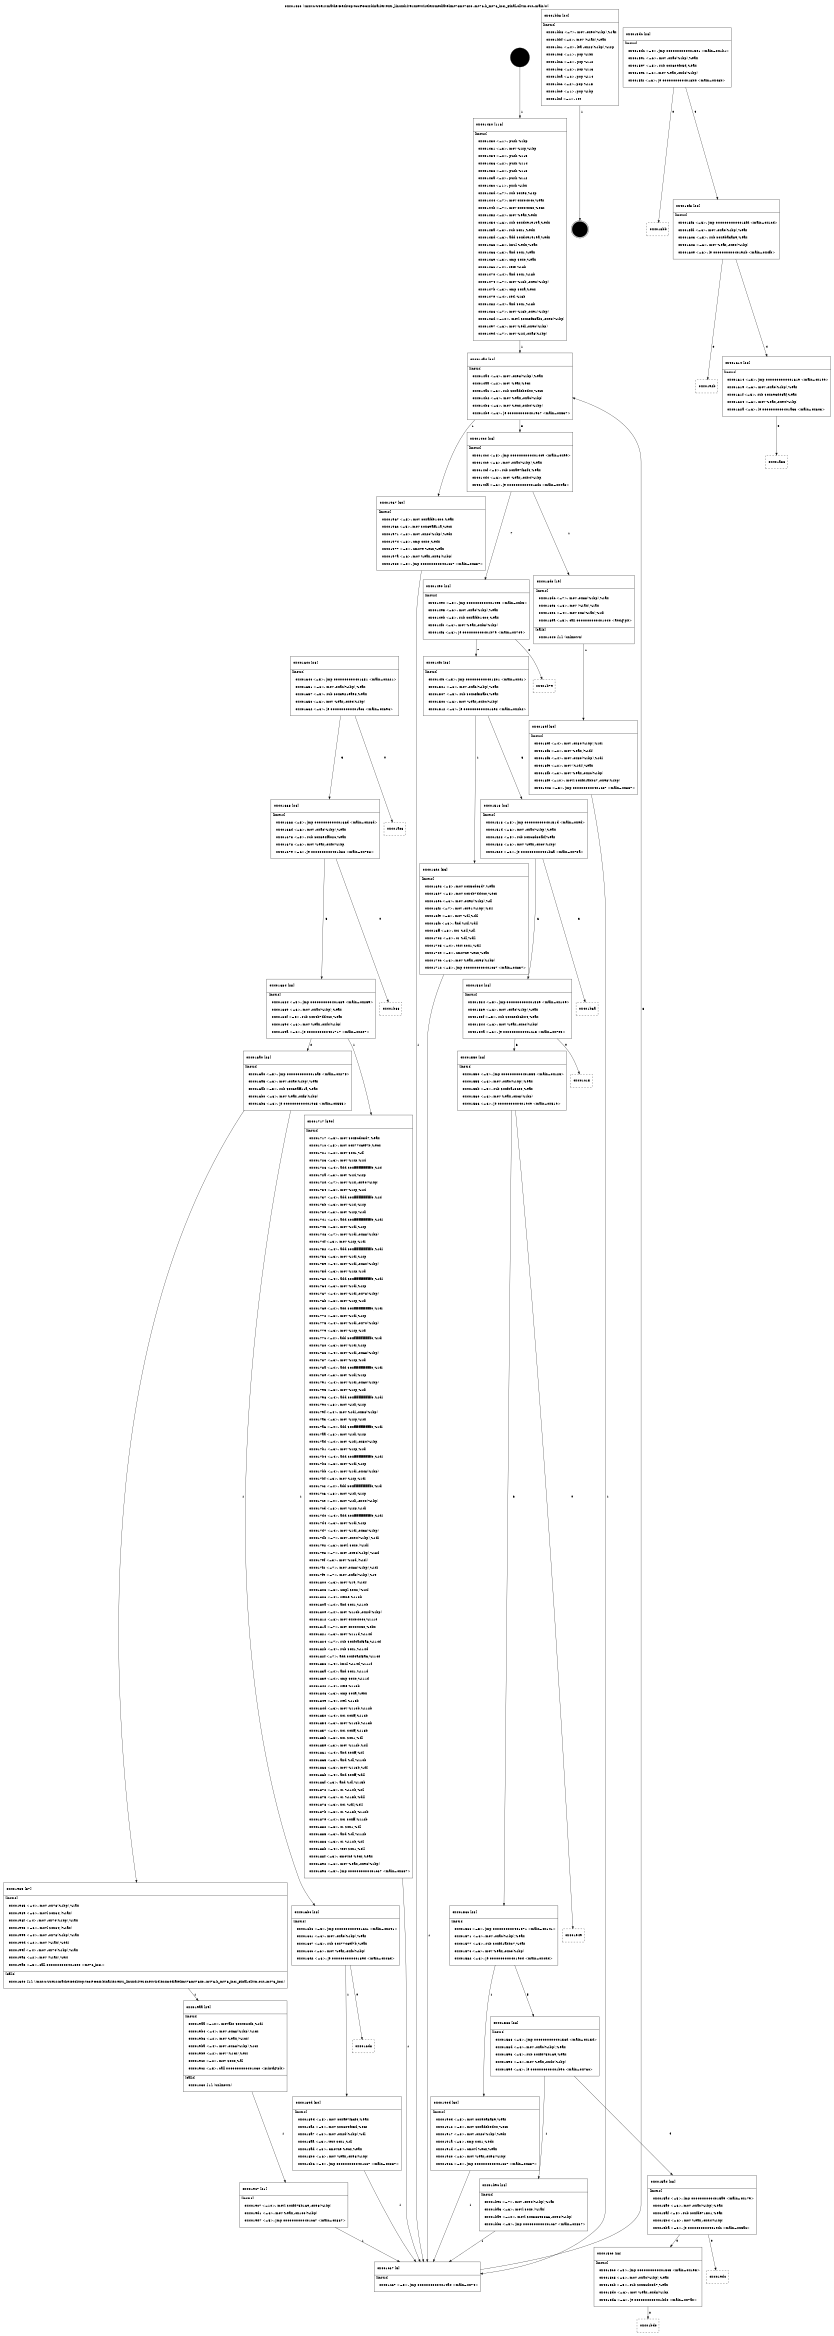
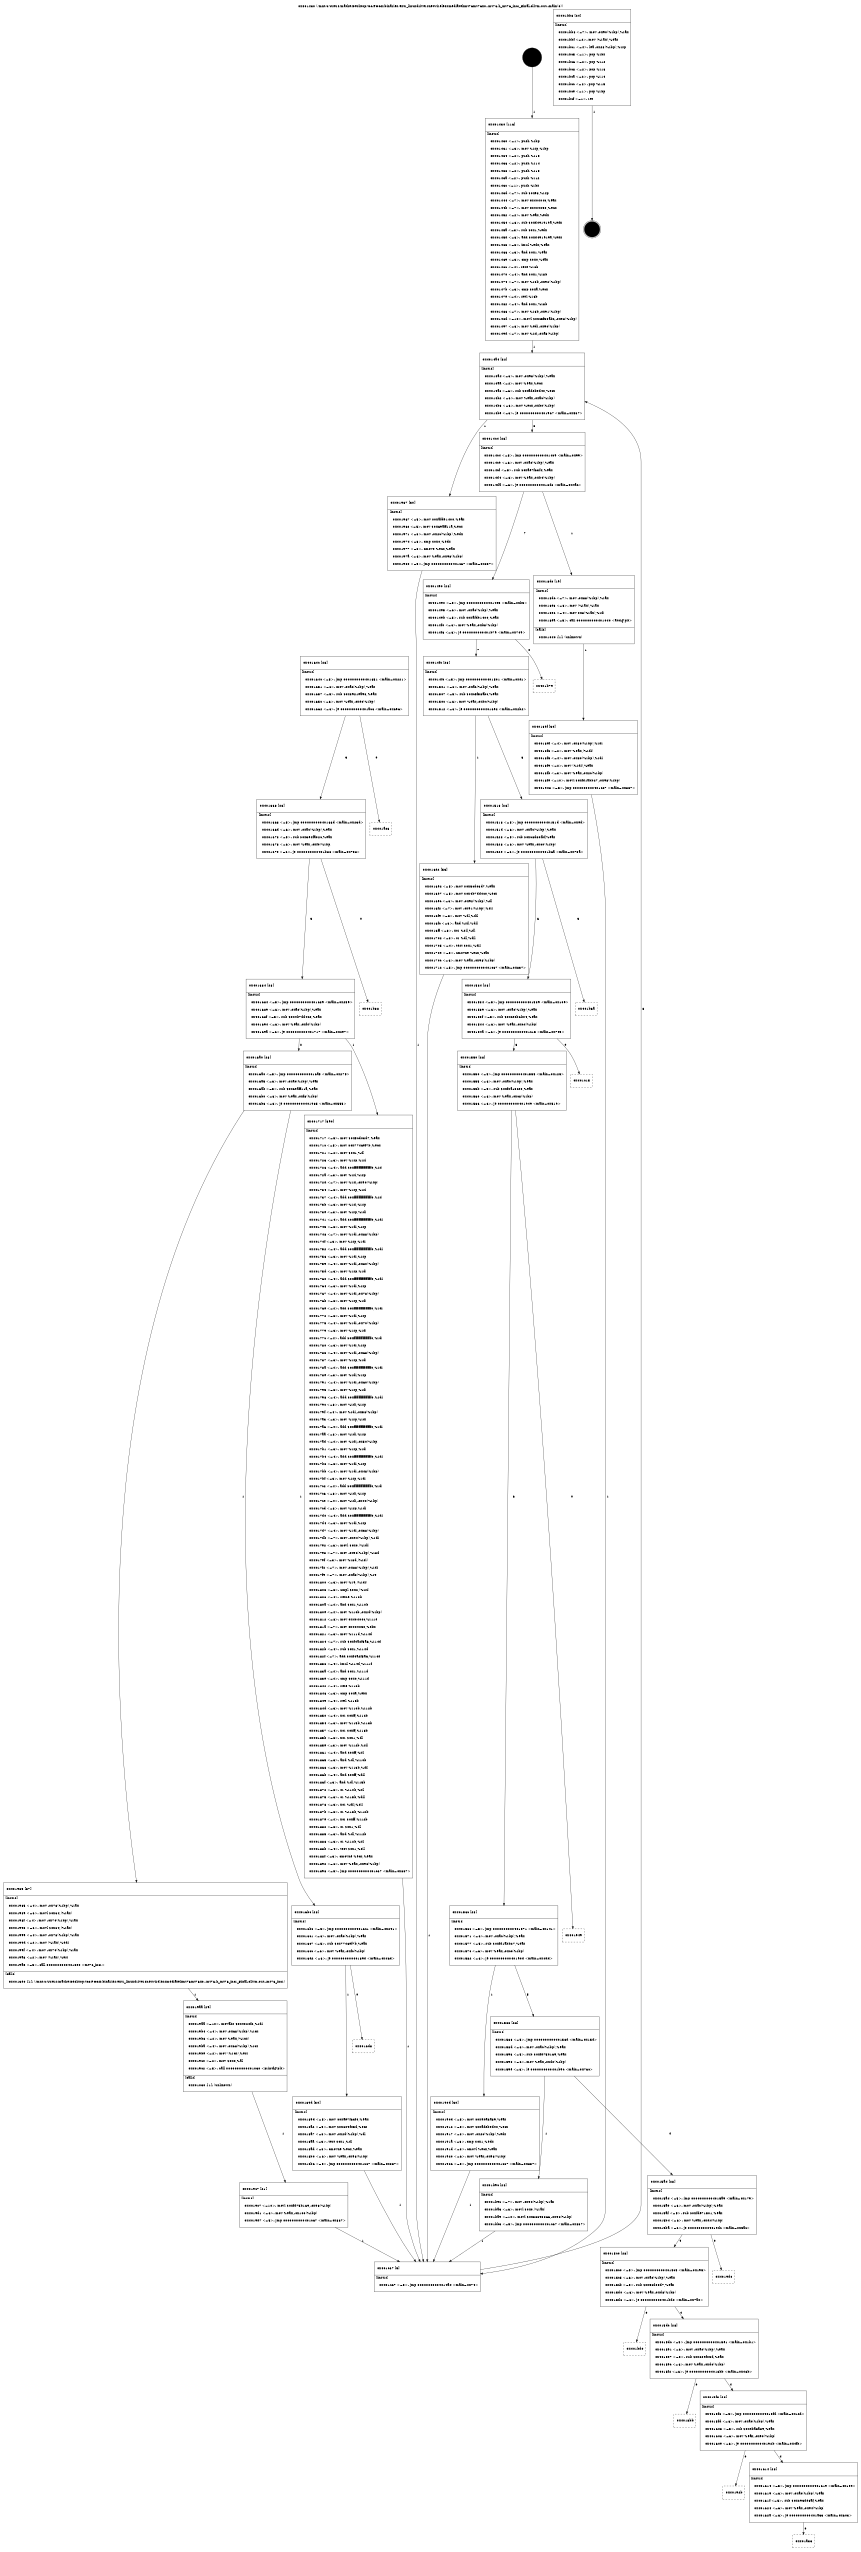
edge "0x4015c0 [28]" -> "0x4015dc [28]": added, label "4"
